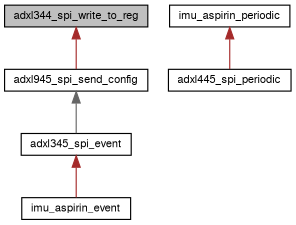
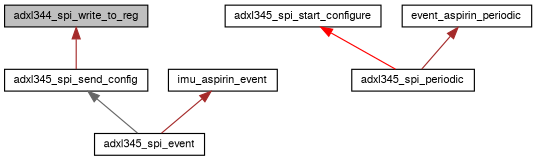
node "imu_aspirin_periodic": label "imu_aspirin_periodic" -> "event_aspirin_periodic"
node "adxl345_spi_start_configure": added
node "adxl945_spi_send_config": label "adxl945_spi_send_config" -> "adxl345_spi_send_config"
node "adxl445_spi_periodic": label "adxl445_spi_periodic" -> "adxl345_spi_periodic"
edge "imu_aspirin_event" -> "adxl345_spi_event": reversed
